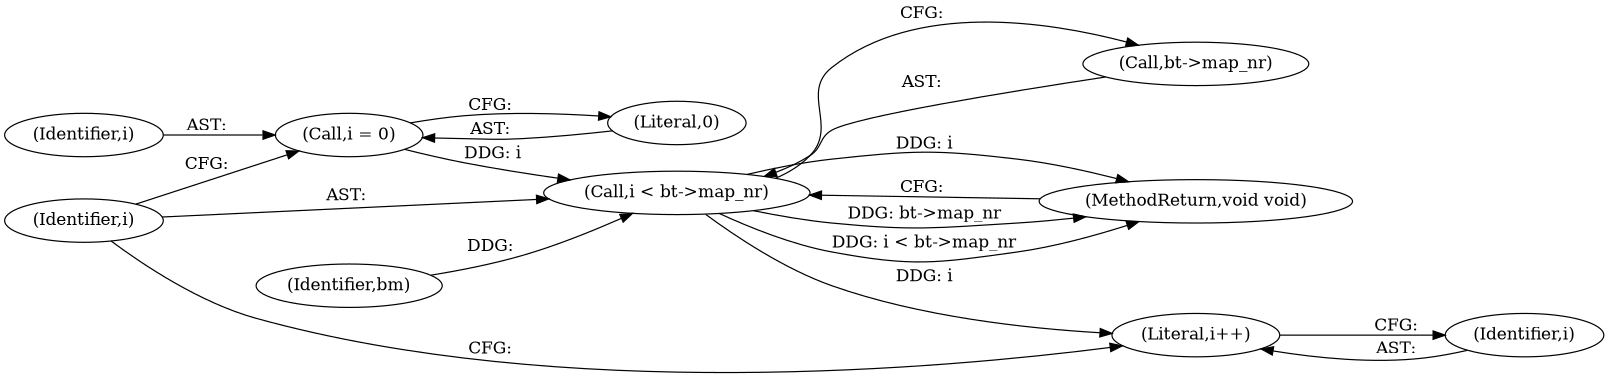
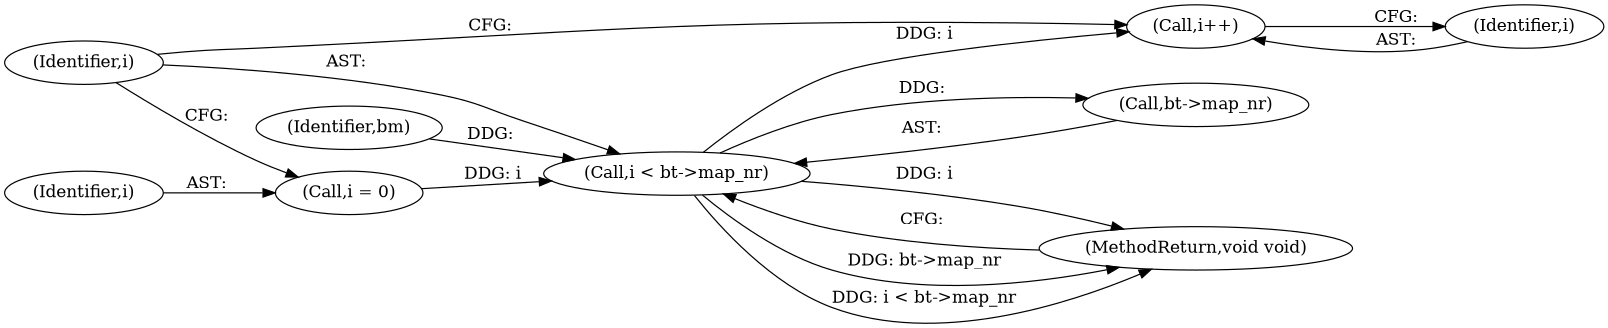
edge "(Call,i < bt->map_nr)" -> "(Call,bt->map_nr)": label "CFG: " -> "DDG: "
node "(Literal,0)": removed
node "(Literal,i++)": label "(Literal,i++)" -> "(Call,i++)"
